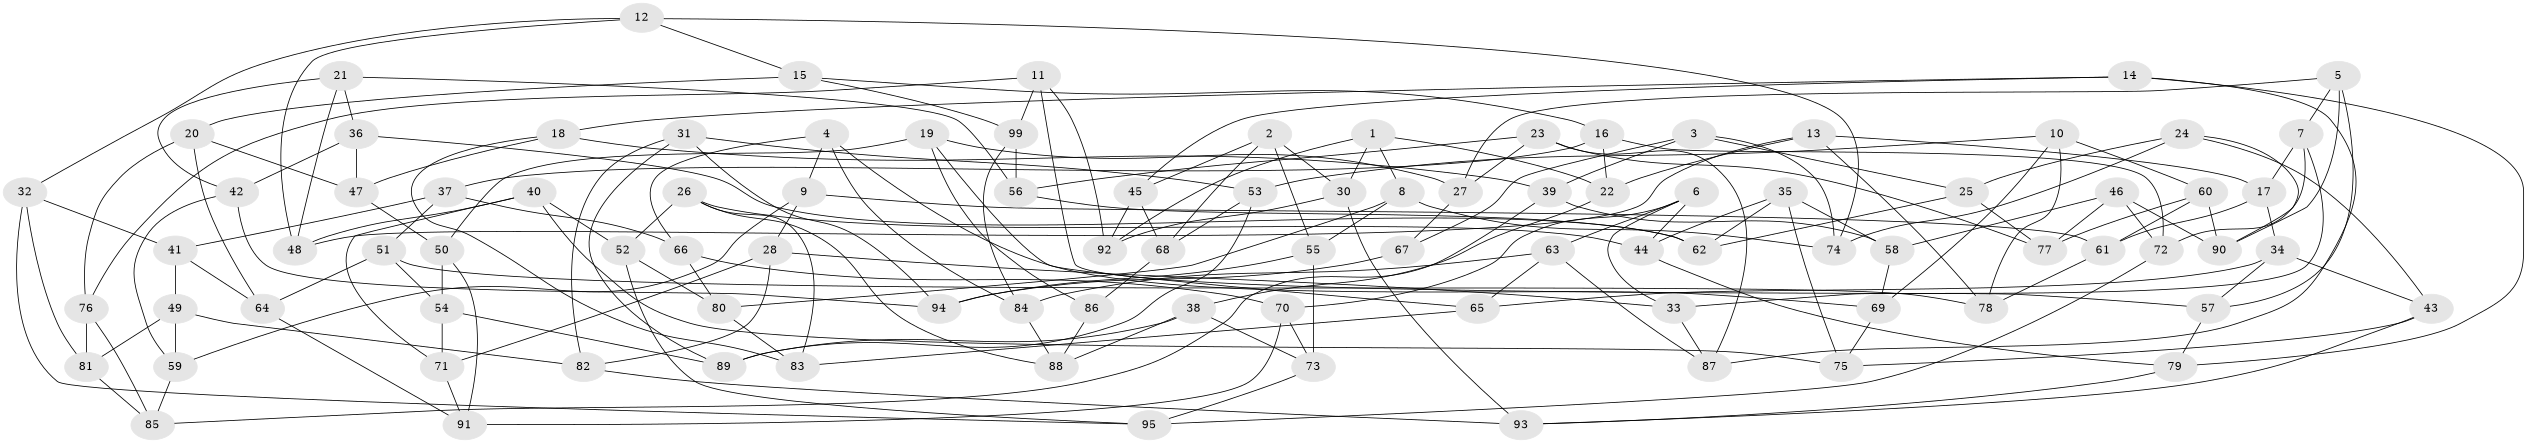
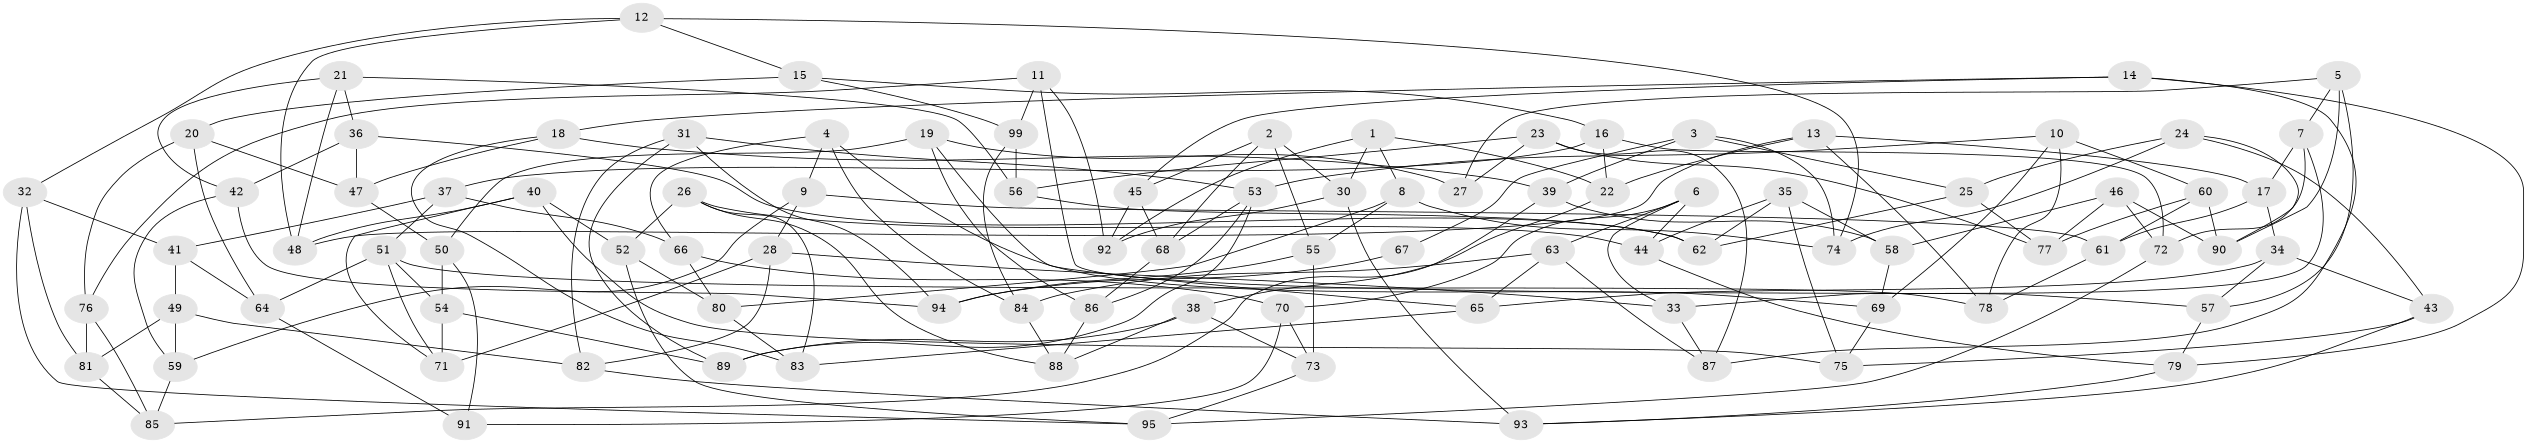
edge "27" -- "67": removed
edge "53" -- "86": added
edge "71" -- "91": now "71" -- "51"
